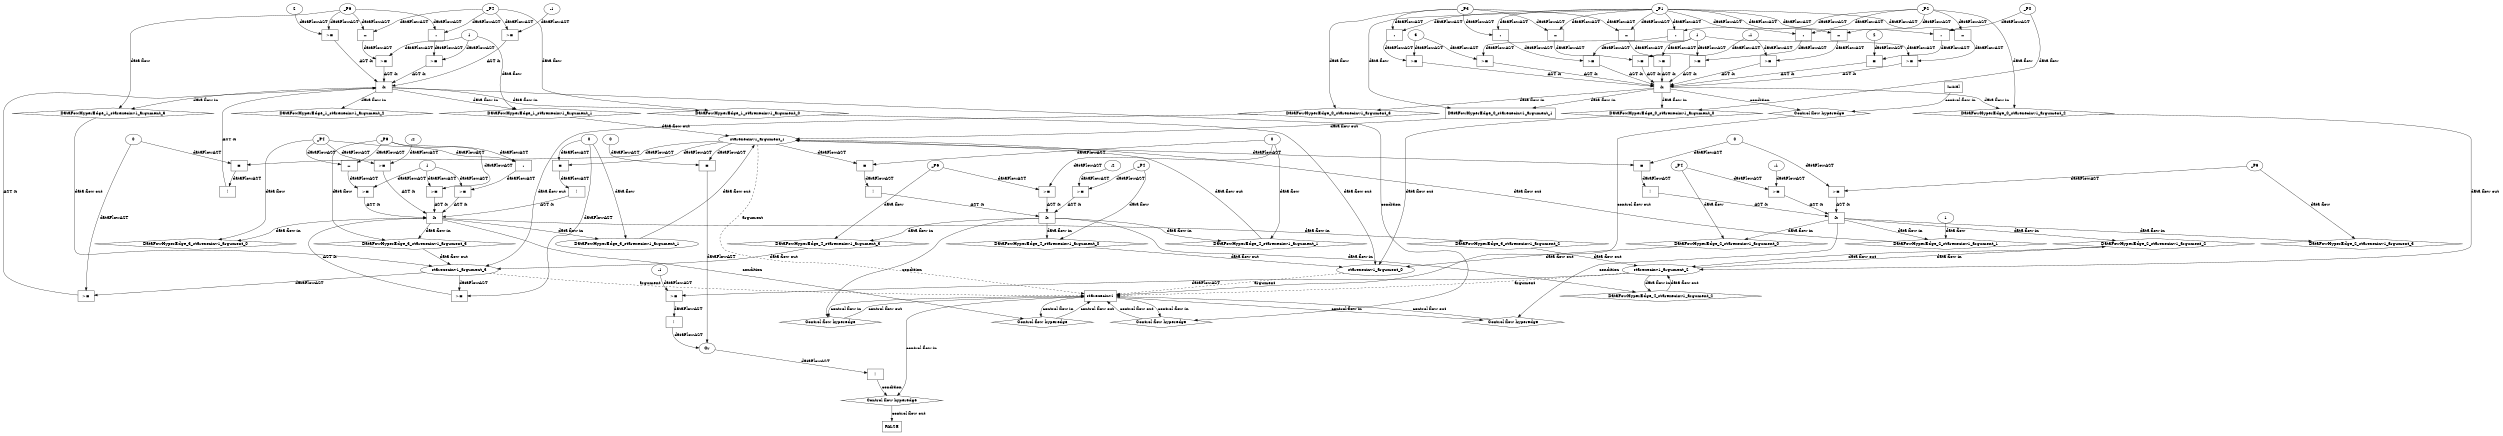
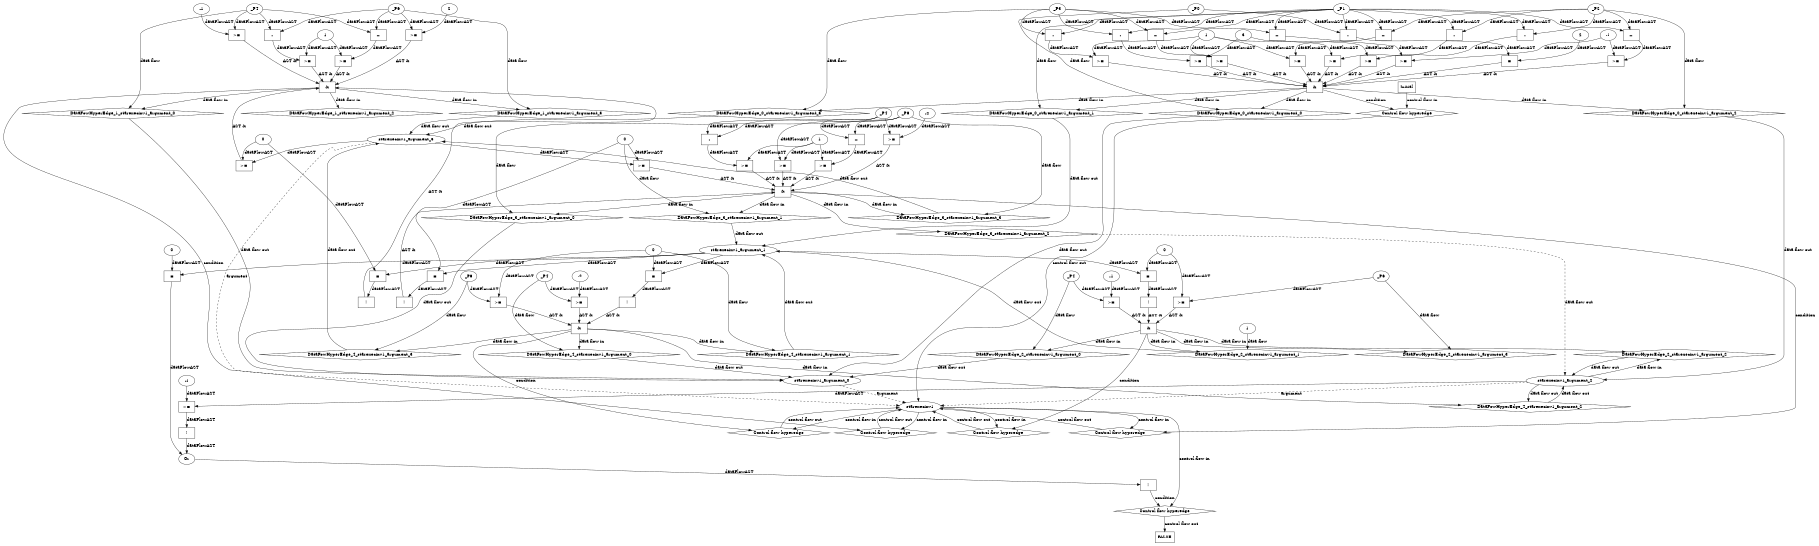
node "DataFowHyperEdge_1_starexecinv1_argument_1": removed
node "DataFowHyperEdge_0_starexecinv1_argument_1": shape box -> diamond
node "DataFowHyperEdge_3_starexecinv1_argument_1": shape ellipse -> diamond
edge "DataFowHyperEdge_3_starexecinv1_argument_2" -> "starexecinv1_argument_2": style solid -> dashed
edge "starexecinv1_argument_1" -> "starexecinv1": removed, label "argument"
edge "starexecinv1_argument_2" -> "DataFowHyperEdge_4_starexecinv1_argument_2": label "data flow in" -> "data flow out"
node "starexecinv1": shape box -> ellipse
edge "DataFowHyperEdge_3_starexecinv1_argument_0" -> "starexecinv1_argument_0": added, label "data flow out"
